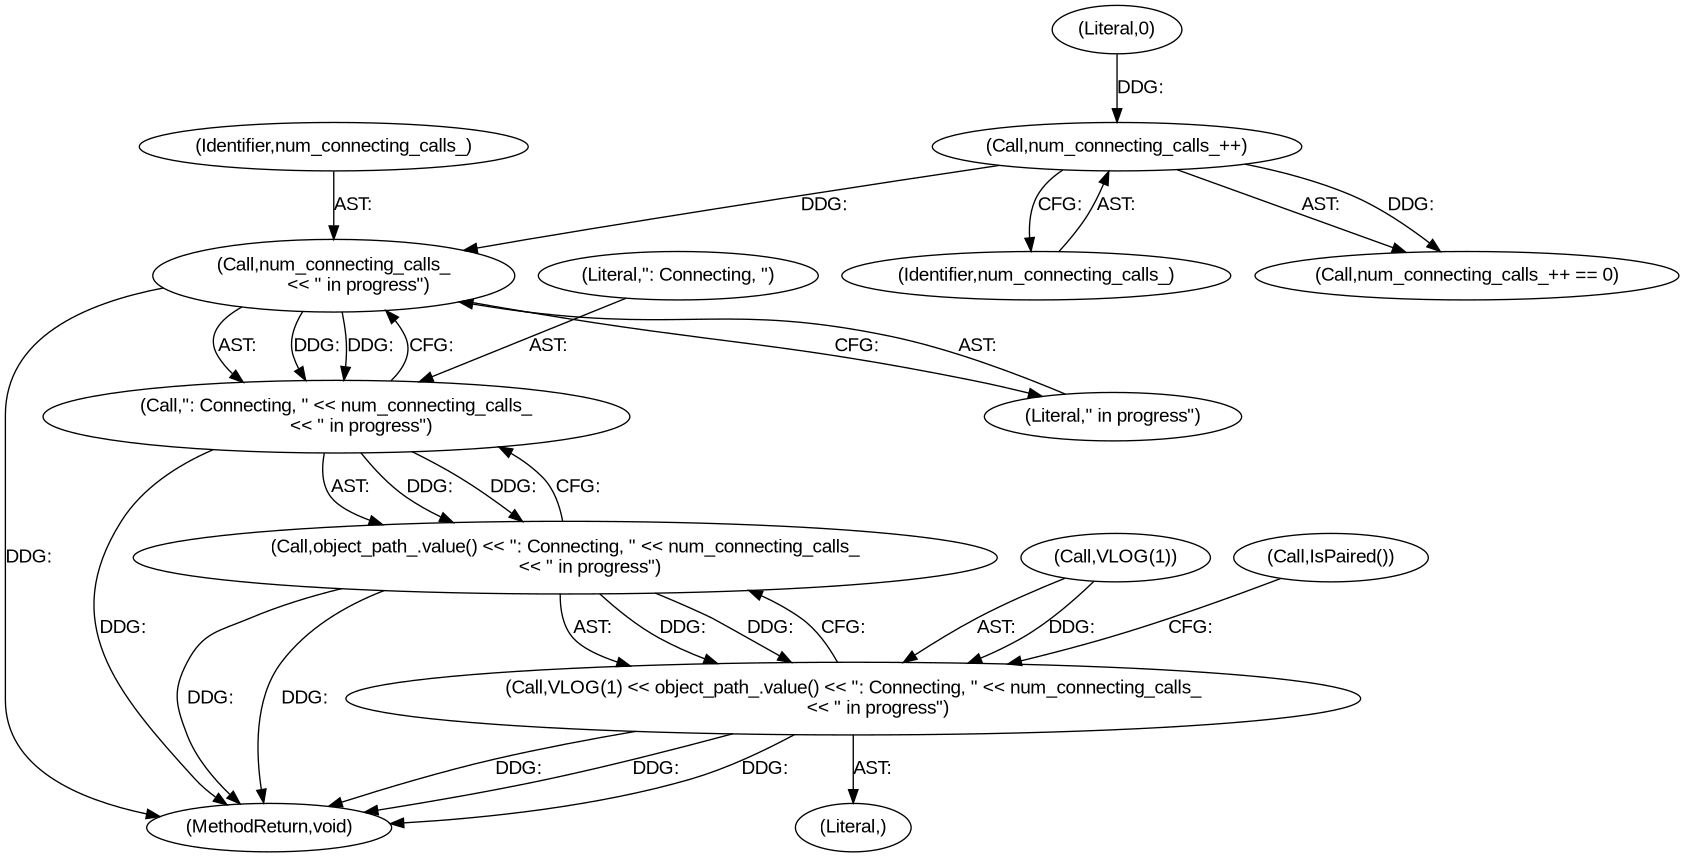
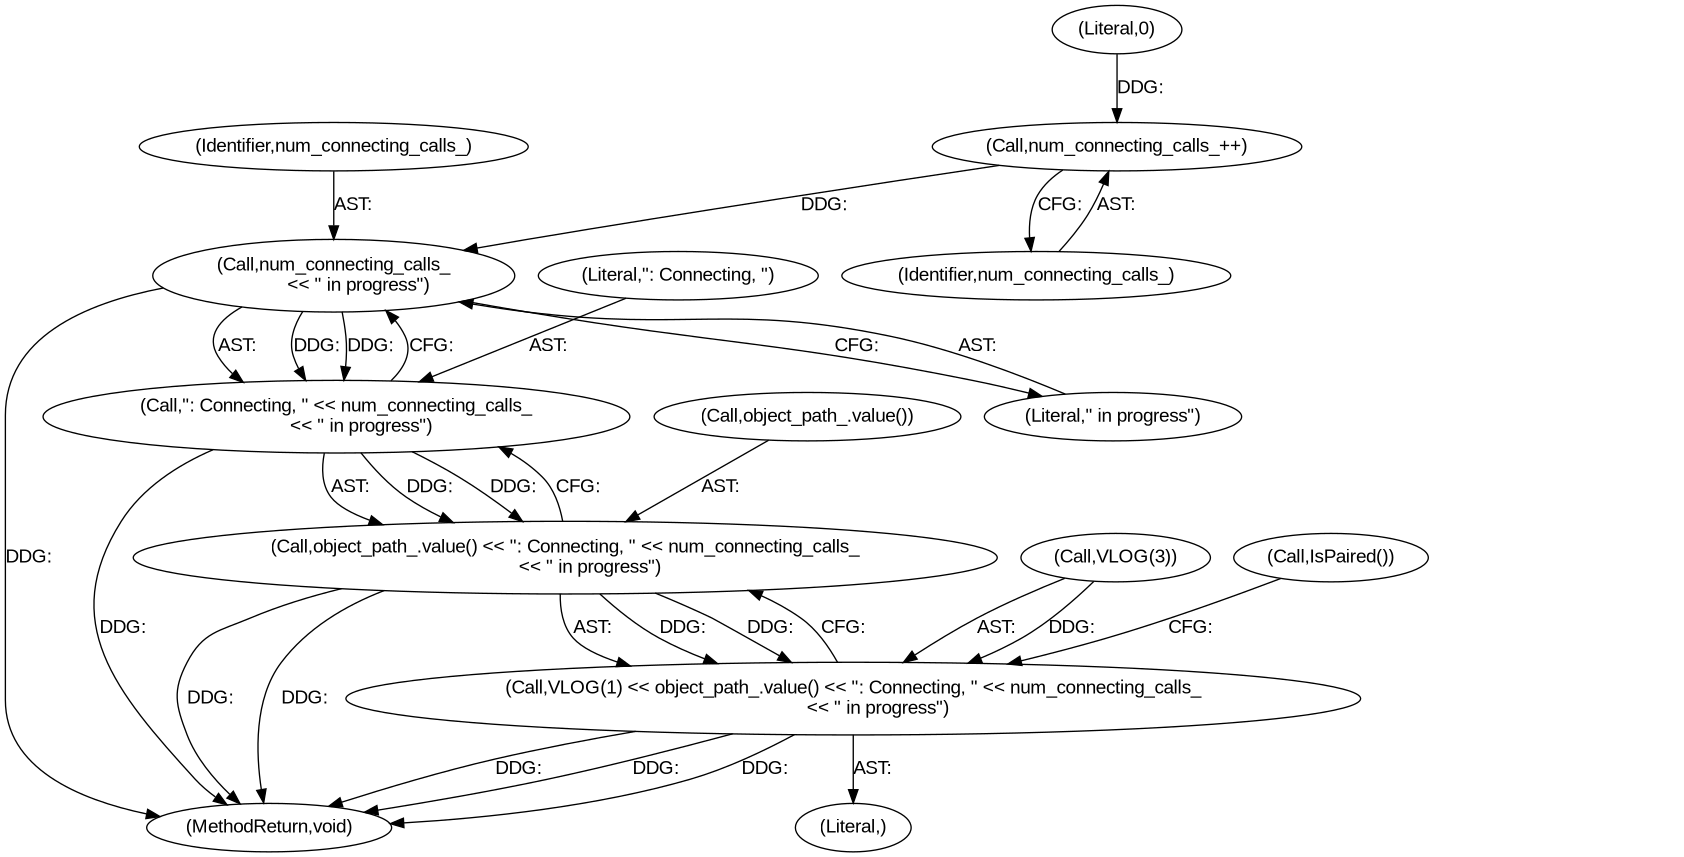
node "(Call,num_connecting_calls_++ == 0)": removed
node "(Call,object_path_.value())": added
node "(Call,VLOG(1))": label "(Call,VLOG(1))" -> "(Call,VLOG(3))"
